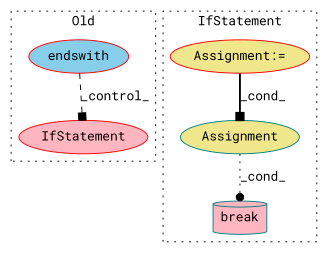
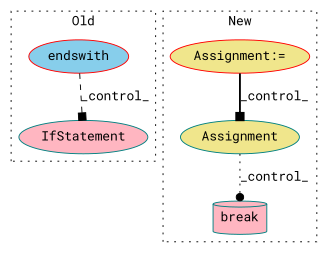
cluster "IfStatement": label "IfStatement" -> "New"
edge "Assignment:=" -> "Assignment": label "_cond_" -> "_control_"
node "IfStatement": color red -> teal
edge "Assignment" -> "break": label "_cond_" -> "_control_"
